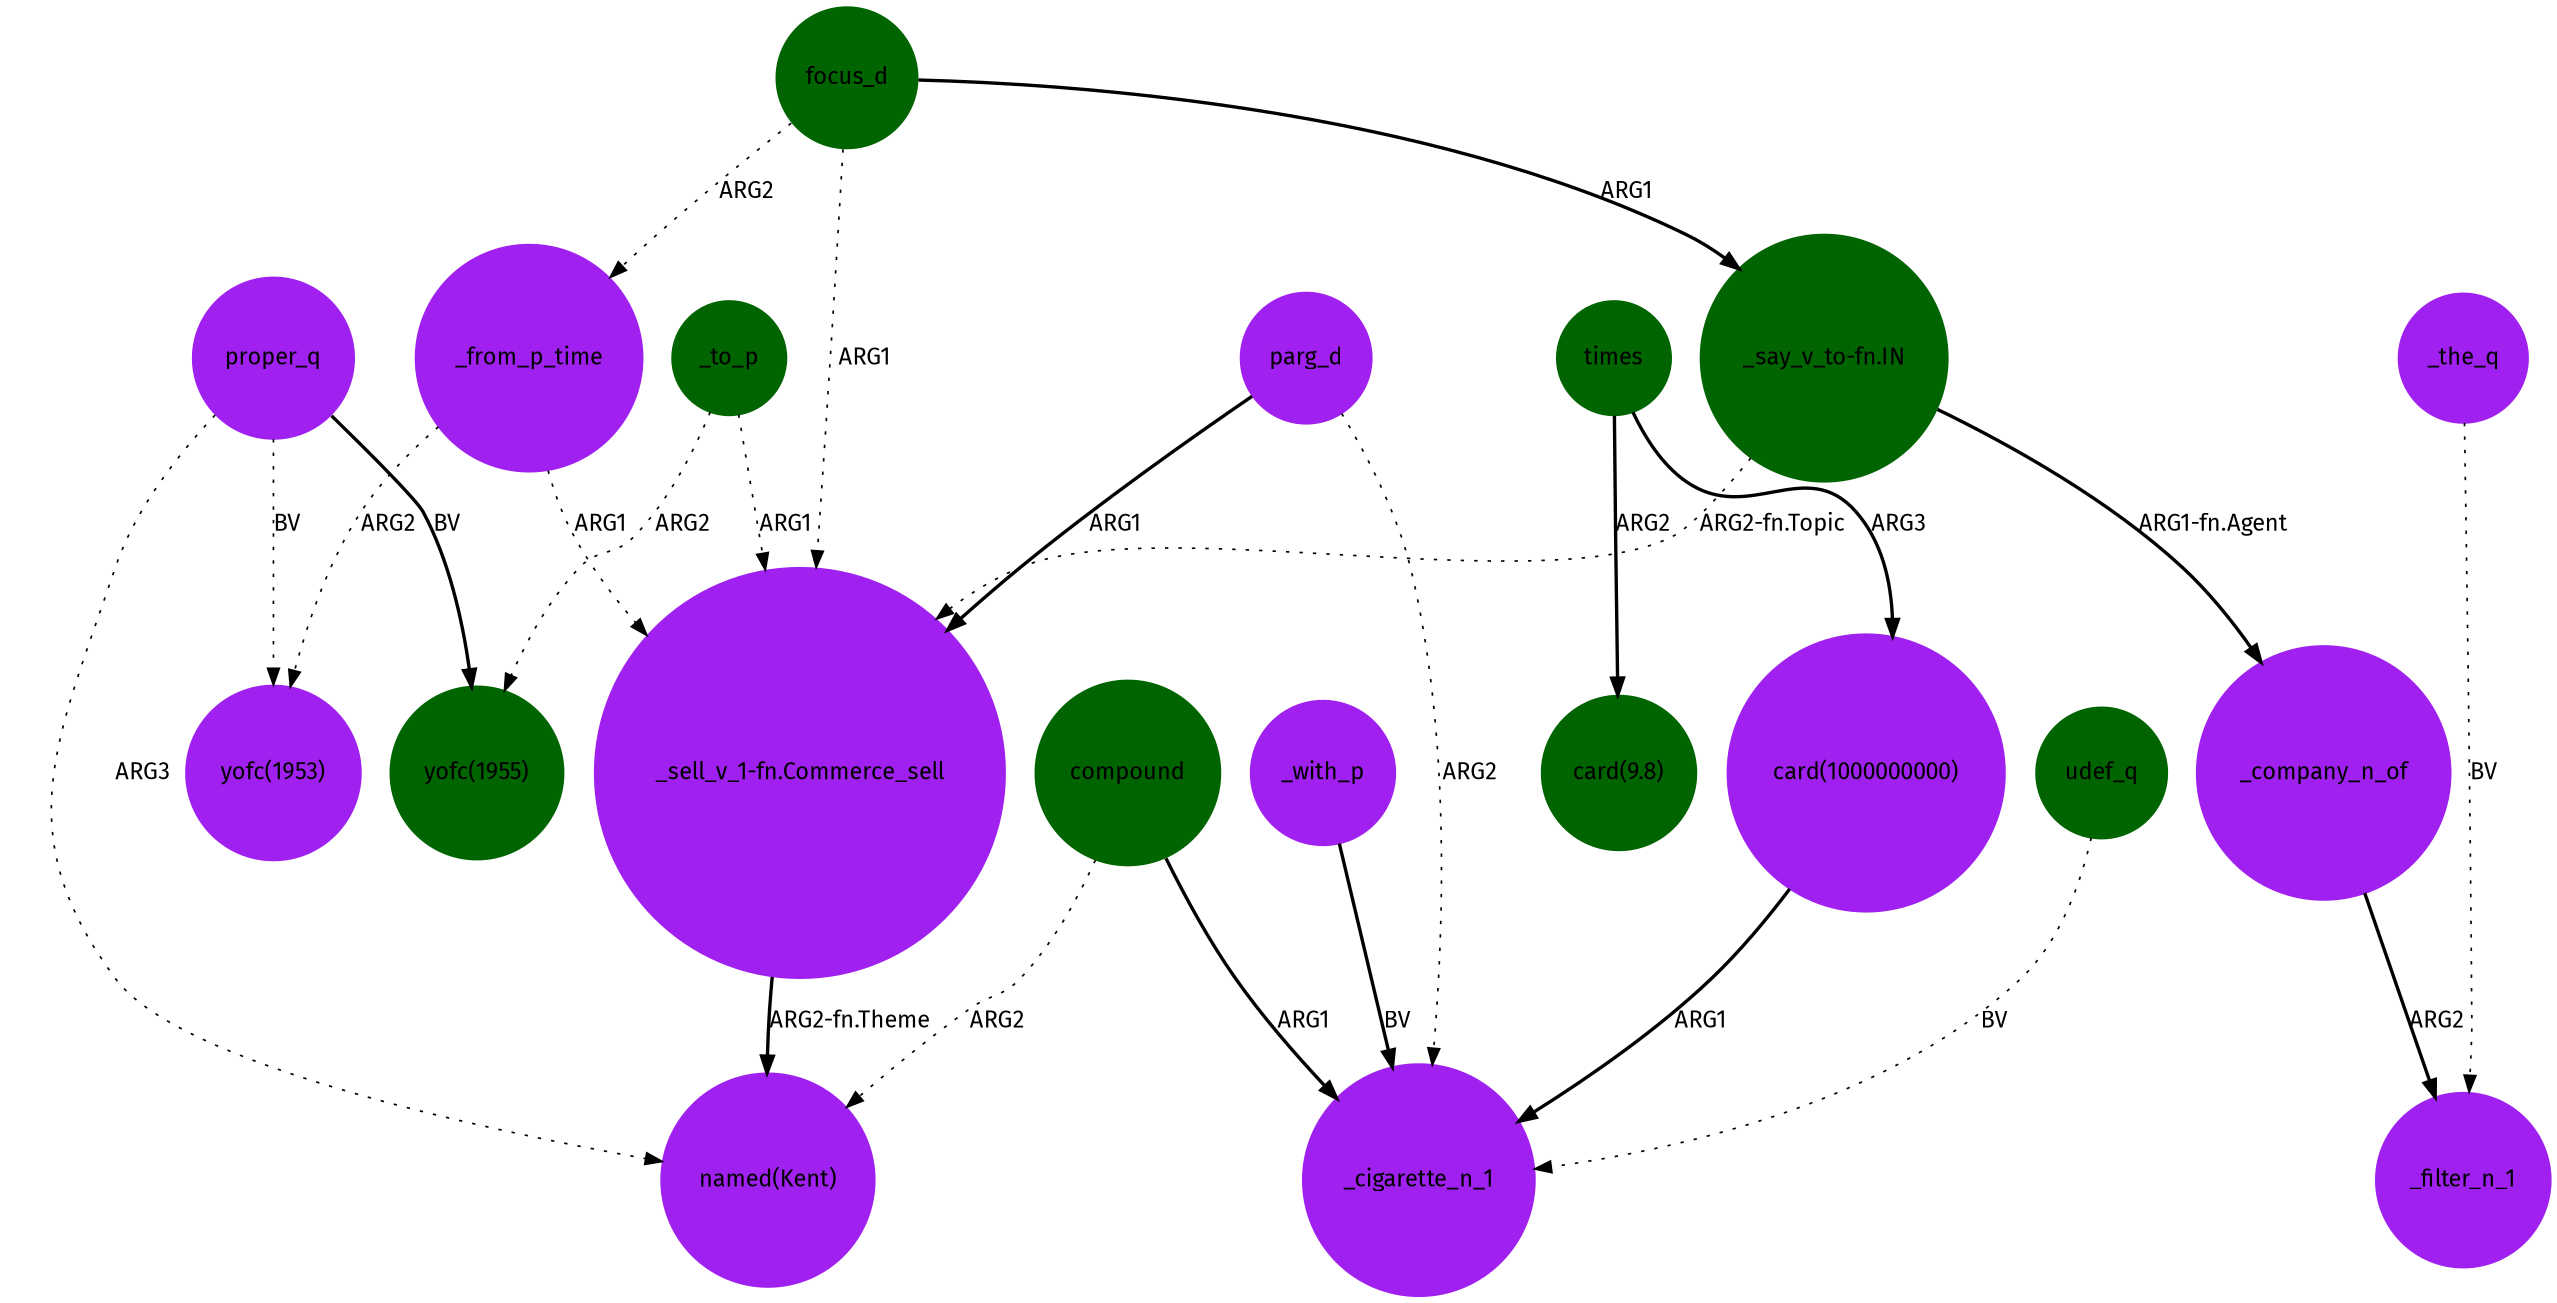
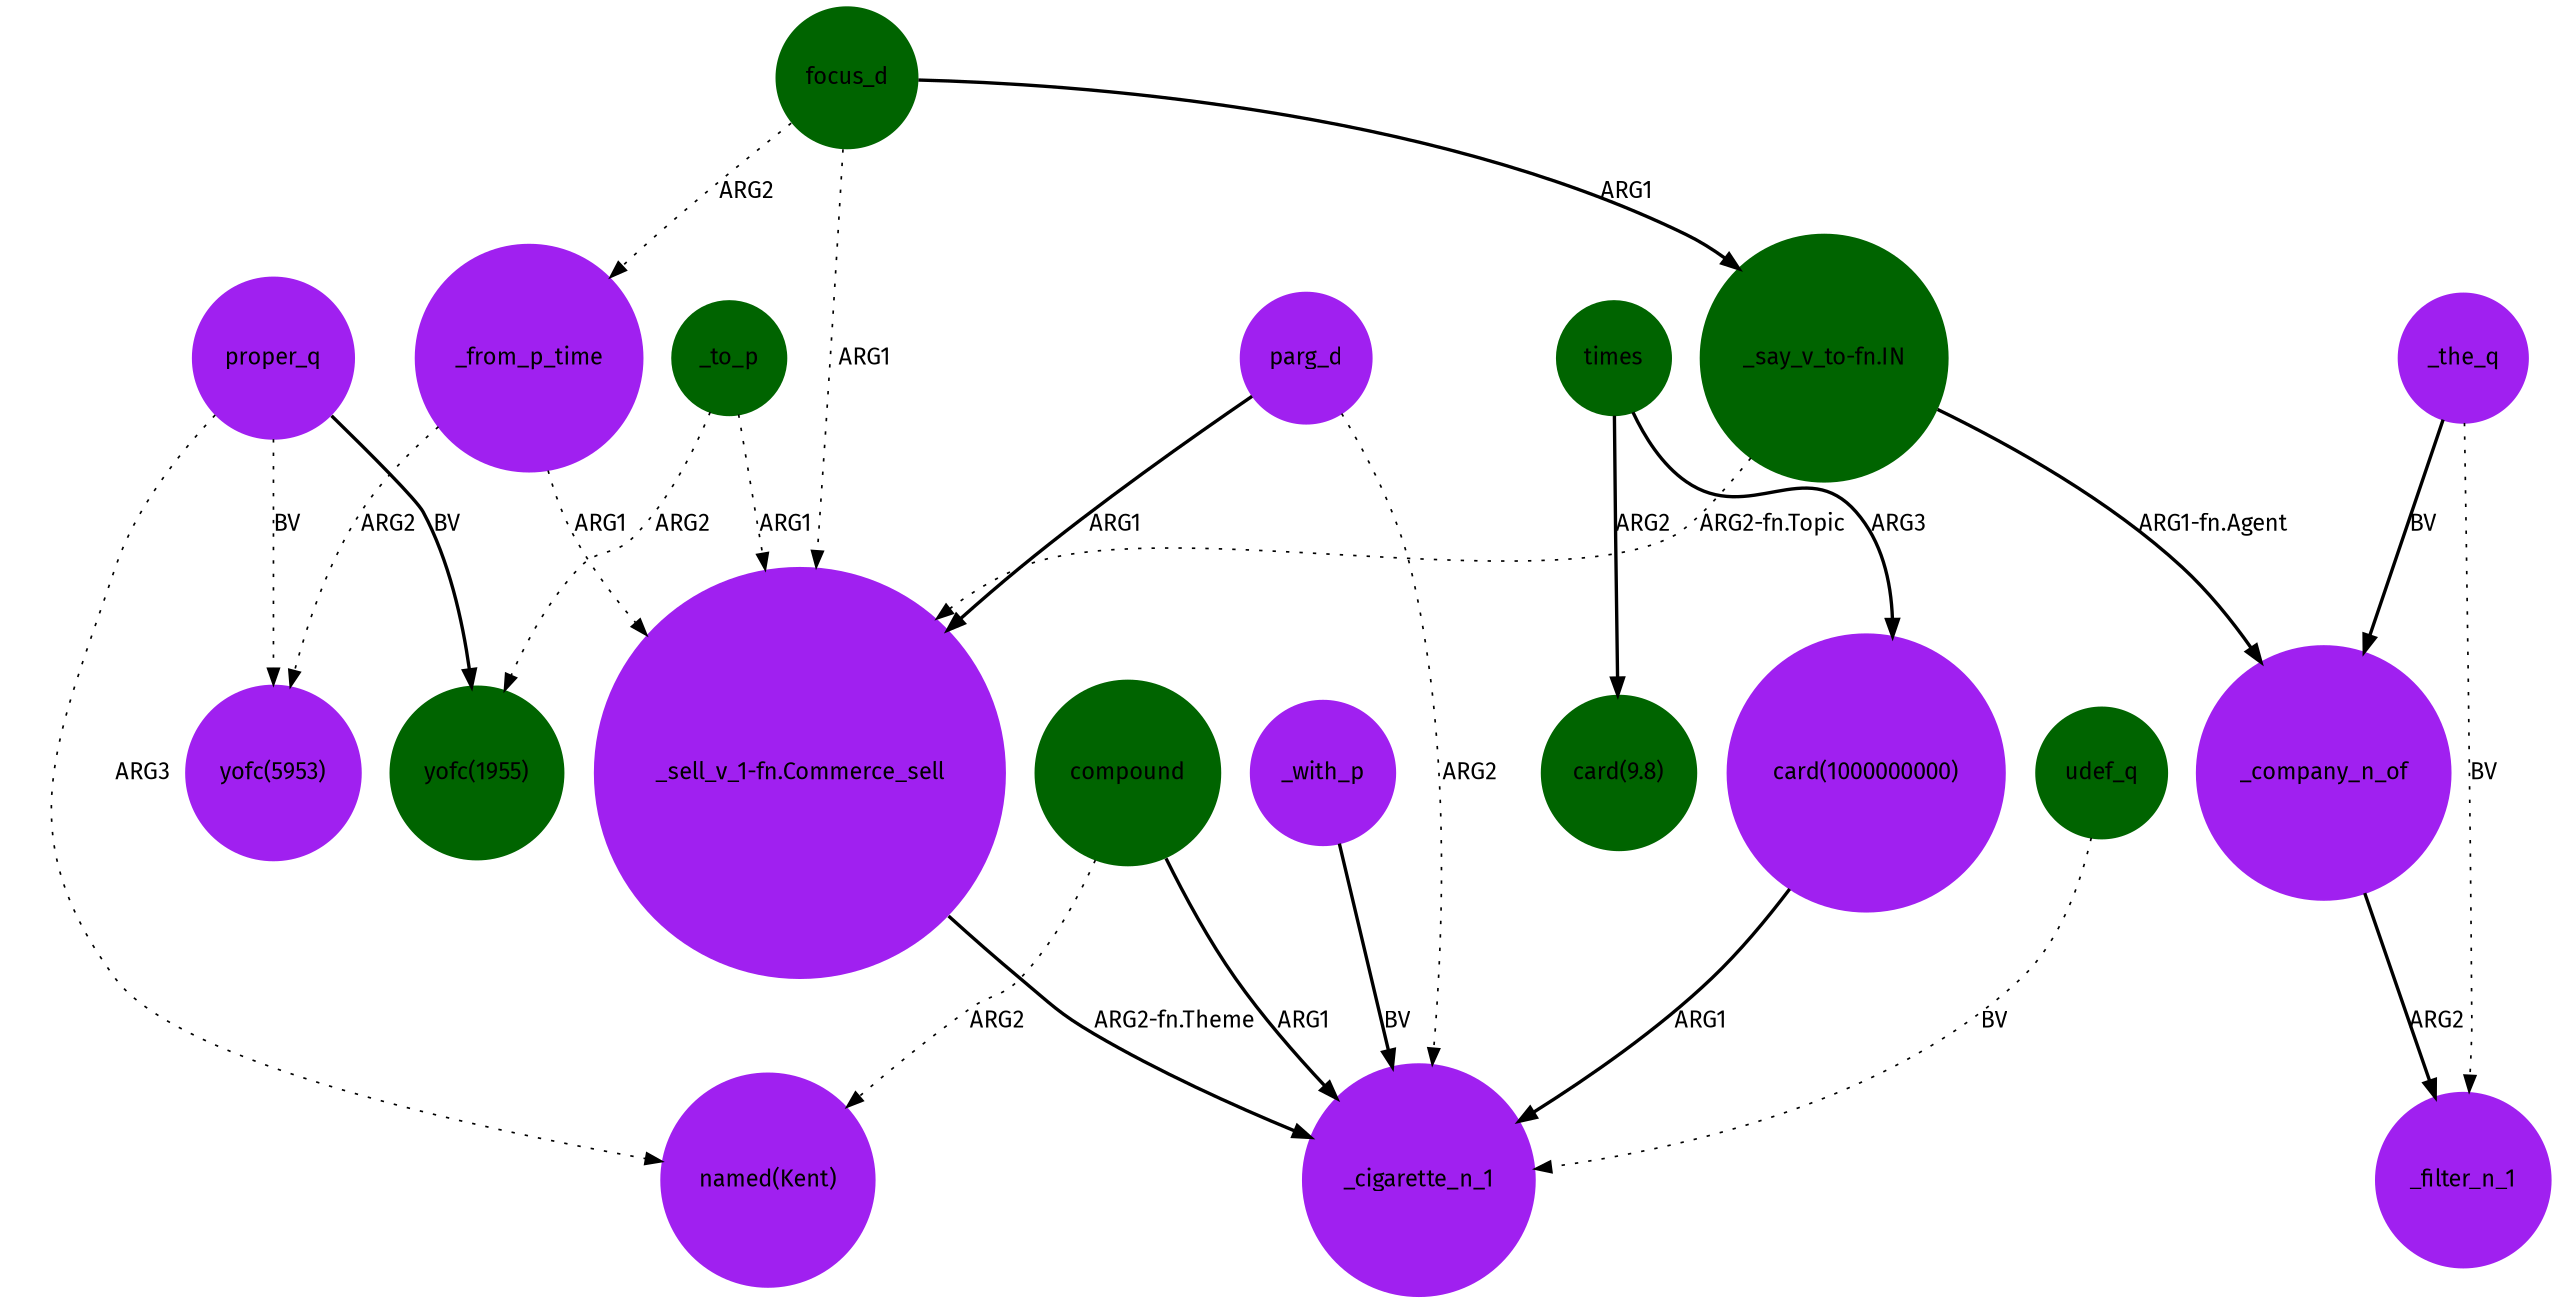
edge "_the_q" -> "_company_n_of": added, label "BV"
node "yofc(1953)": label "yofc(1953)" -> "yofc(5953)"
edge "_sell_v_1-fn.Commerce_sell" -> "named(Kent)": now "_sell_v_1-fn.Commerce_sell" -> "_cigarette_n_1"
